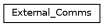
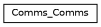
node "External_Comms": label "External_Comms" -> "Comms_Comms"
